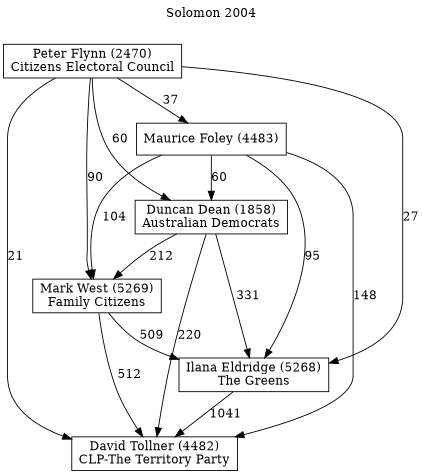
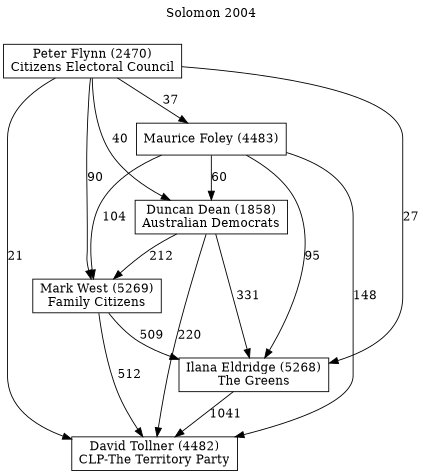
edge "Peter Flynn (2470) Citizens Electoral Council" -> "Duncan Dean (1858) Australian Democrats": label "60" -> "40"
